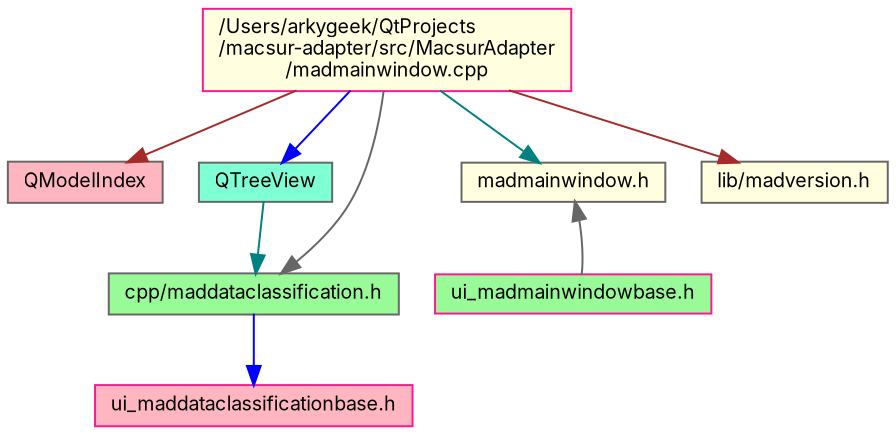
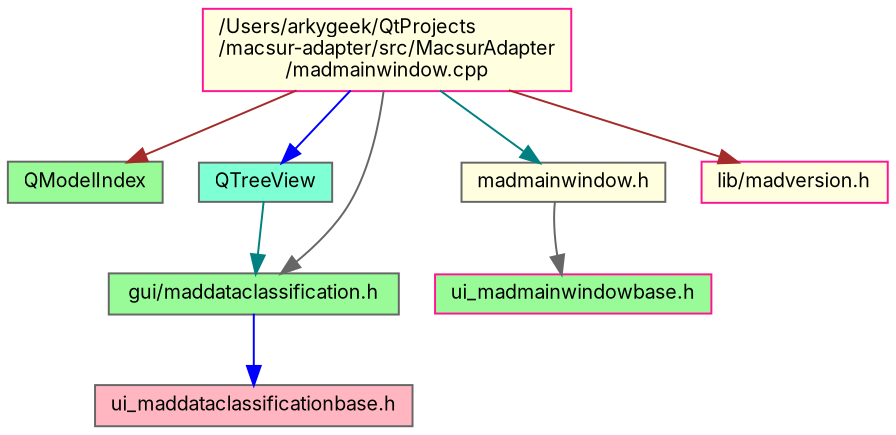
node "QModelIndex": fillcolor lightpink -> palegreen
node "lib/madversion.h": color gray40 -> deeppink
edge "ui_madmainwindowbase.h" -> "madmainwindow.h": reversed
node "cpp/maddataclassification.h": label "cpp/maddataclassification.h" -> "gui/maddataclassification.h"
node "ui_maddataclassificationbase.h": color deeppink -> gray40
